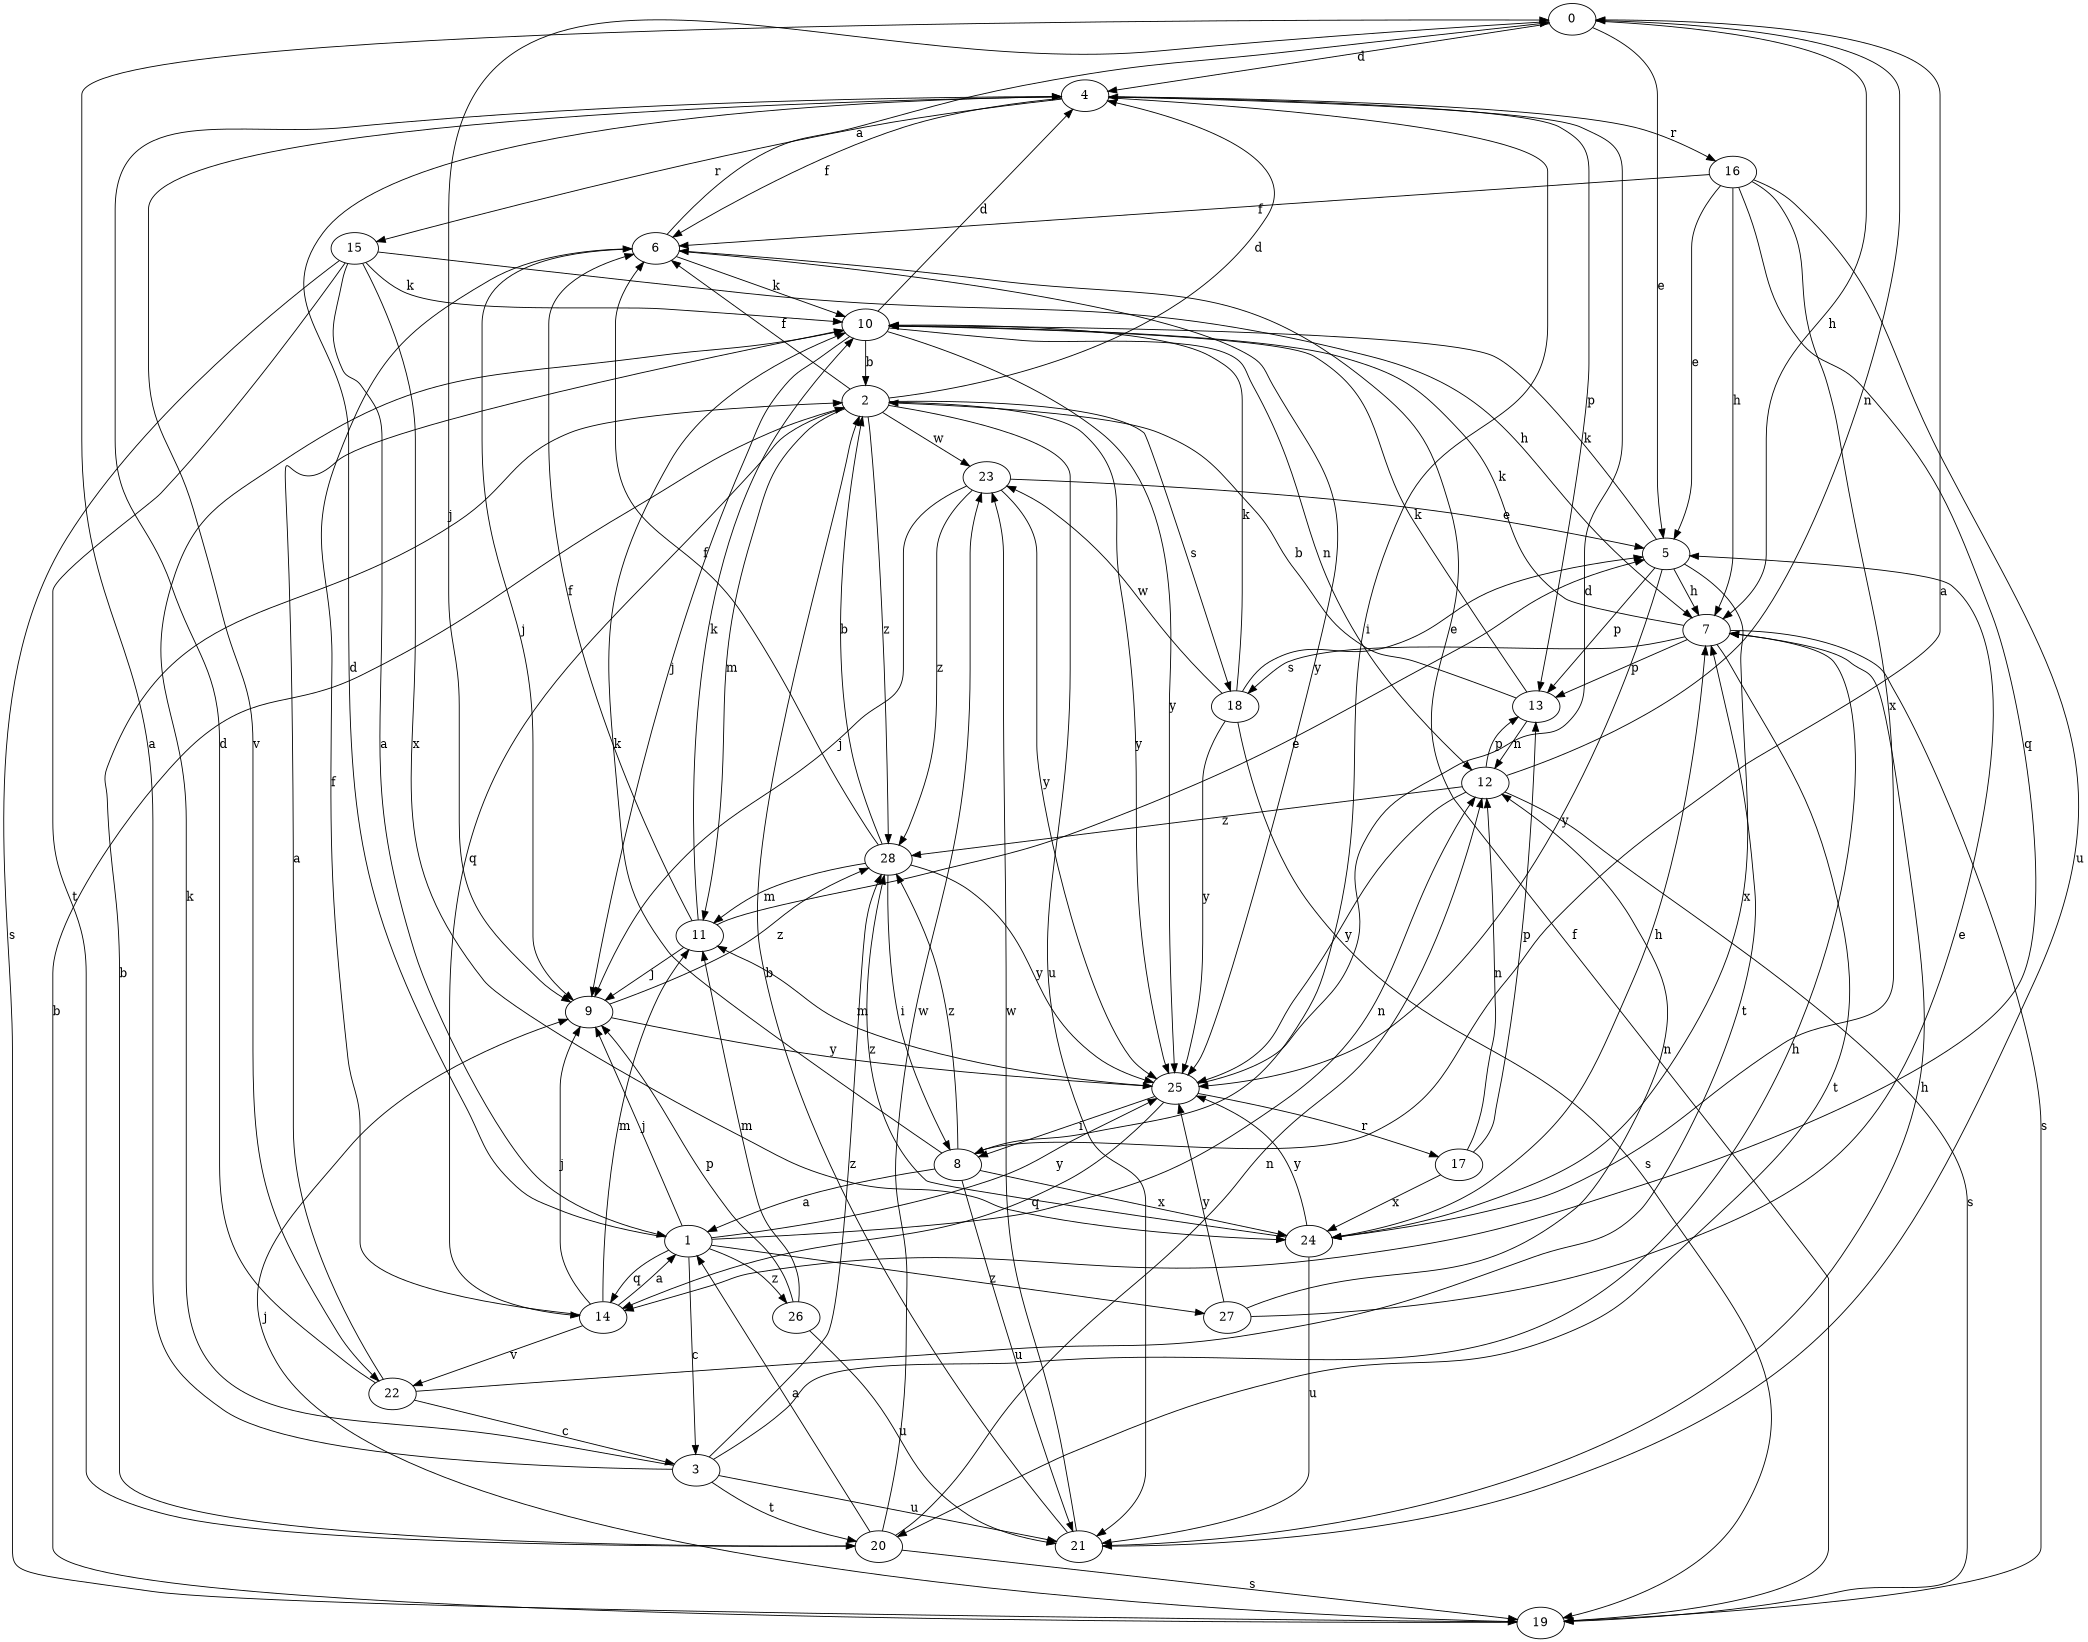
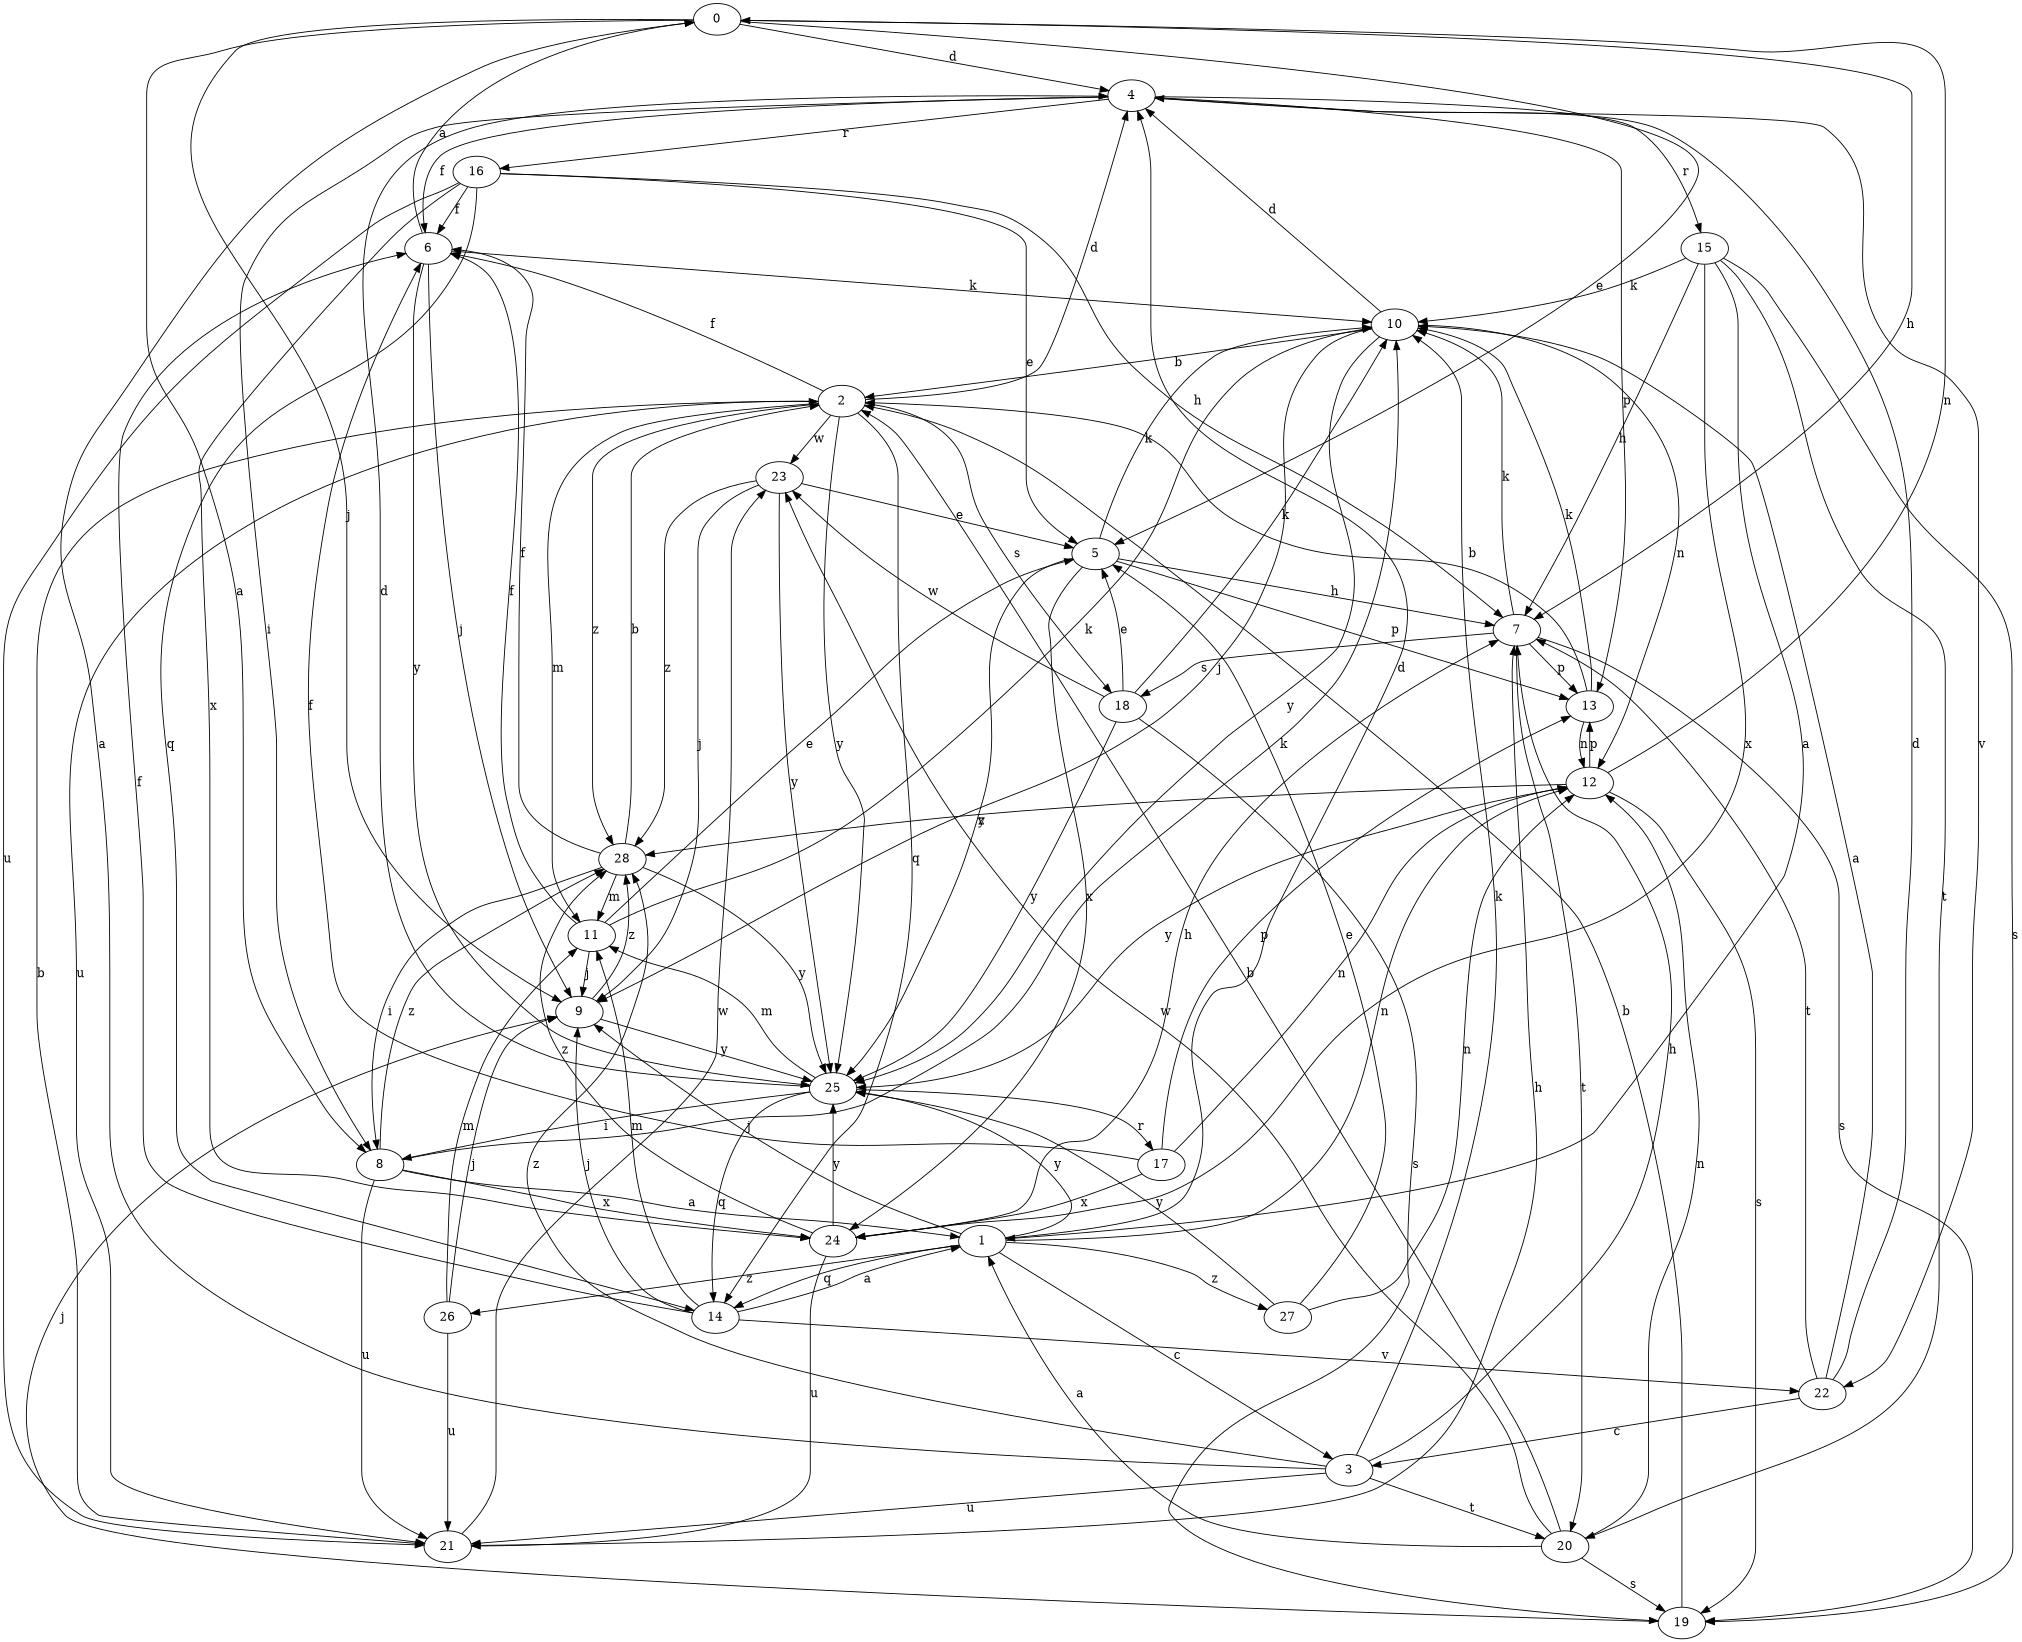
edge "8" -> "0": reversed
edge "19" -> "6": now "17" -> "6"
edge "26" -> "9": label "p" -> "j"
